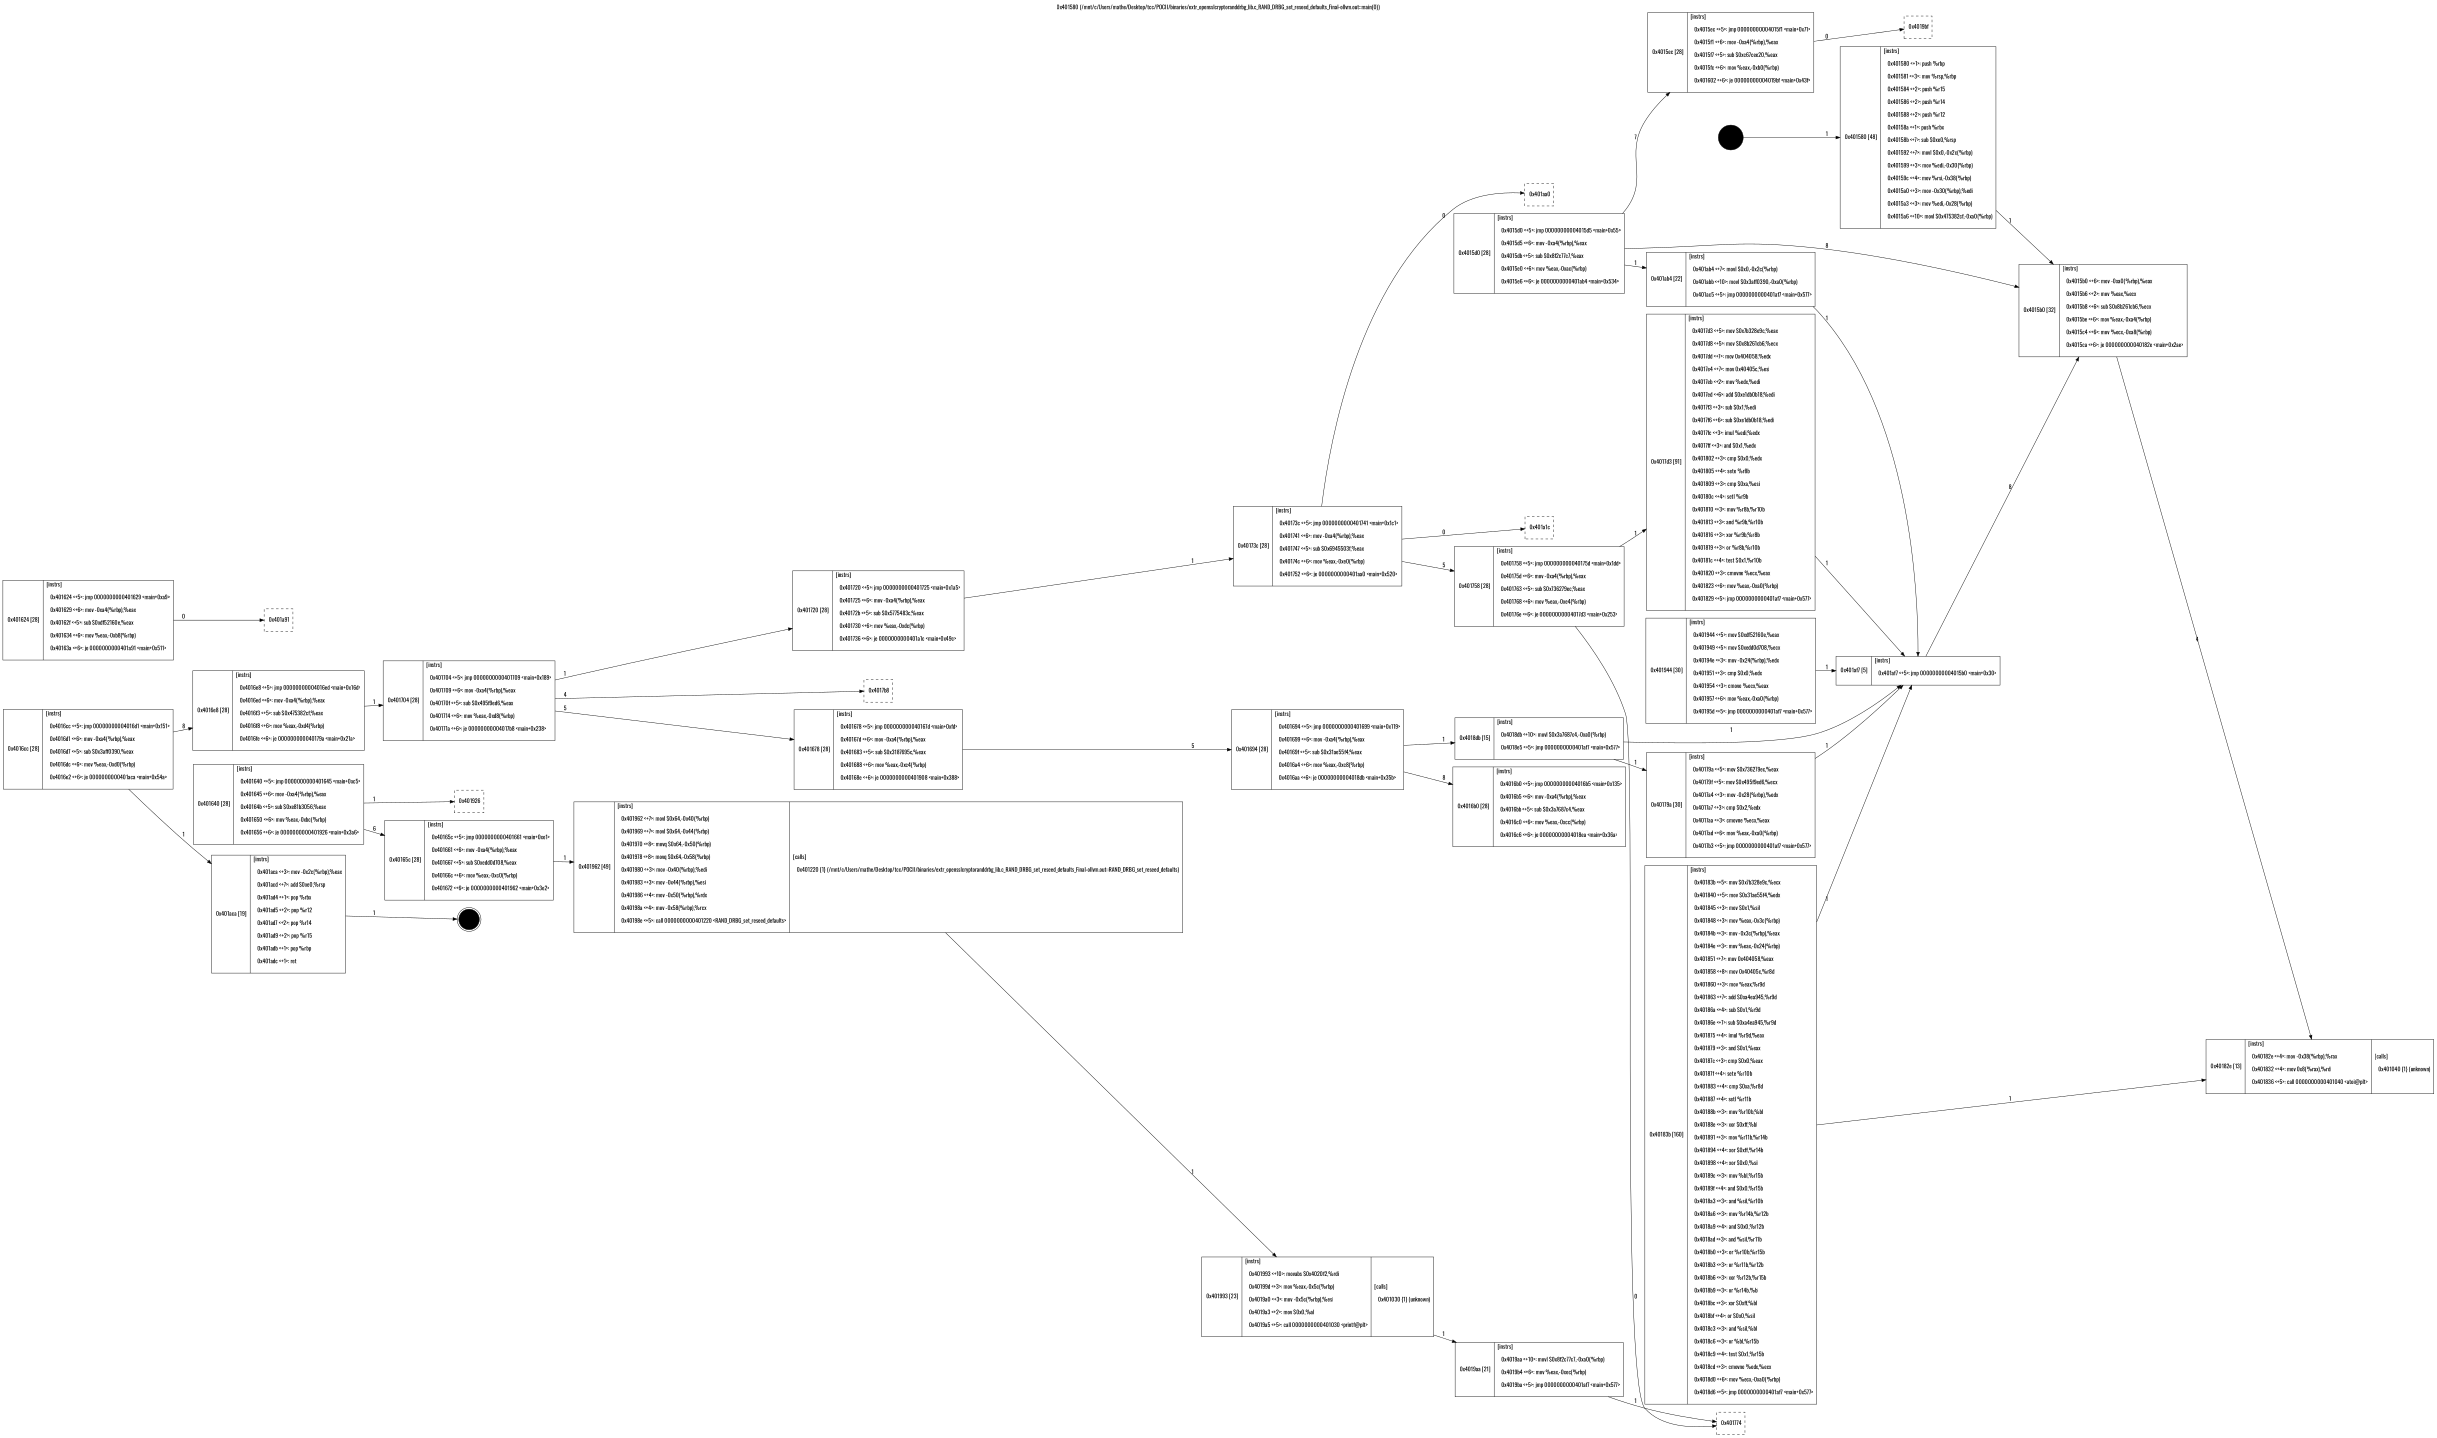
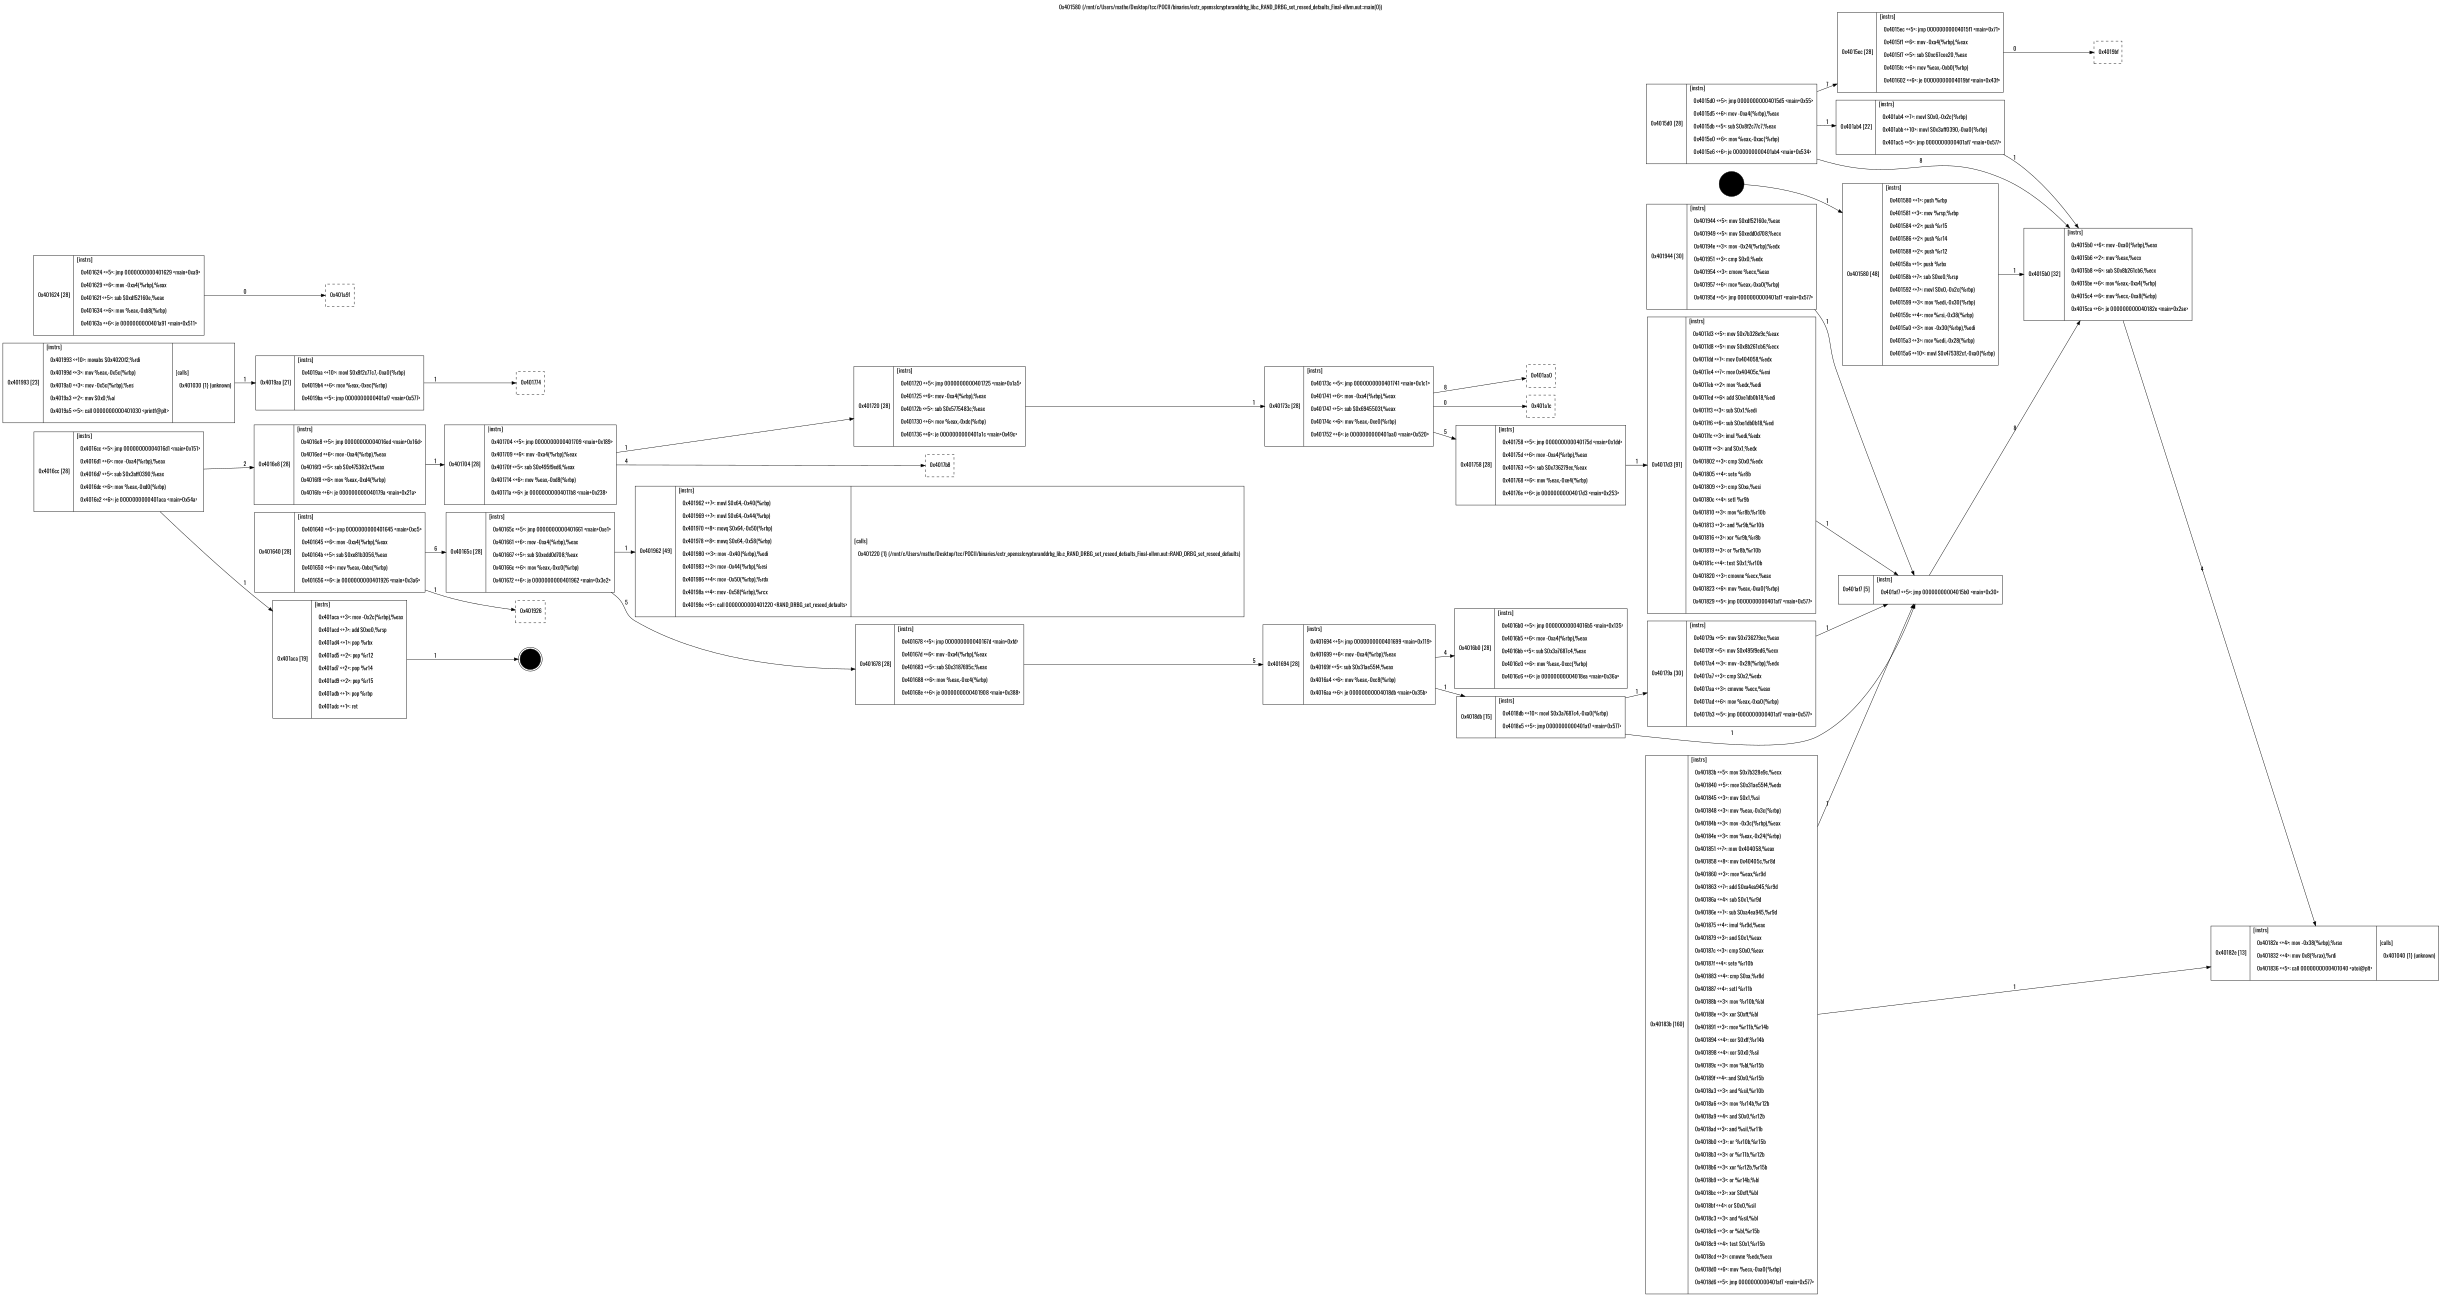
edge "0x40173c [28]" -> "0x401aa0": label " 0" -> " 8"
edge "0x401ab4 [22]" -> "0x401af7 [5]": now "0x401ab4 [22]" -> "0x4015b0 [32]"
edge "0x401704 [28]" -> "0x401678 [28]": now "0x40165c [28]" -> "0x401678 [28]"
edge "0x4016cc [28]" -> "0x4016e8 [28]": label " 8" -> " 2"
edge "0x401694 [28]" -> "0x4016b0 [28]": label " 8" -> " 4"
edge "0x401758 [28]" -> "0x401774": removed, label "0"
edge "0x401962 [49]" -> "0x401993 [23]": removed, label "1"
